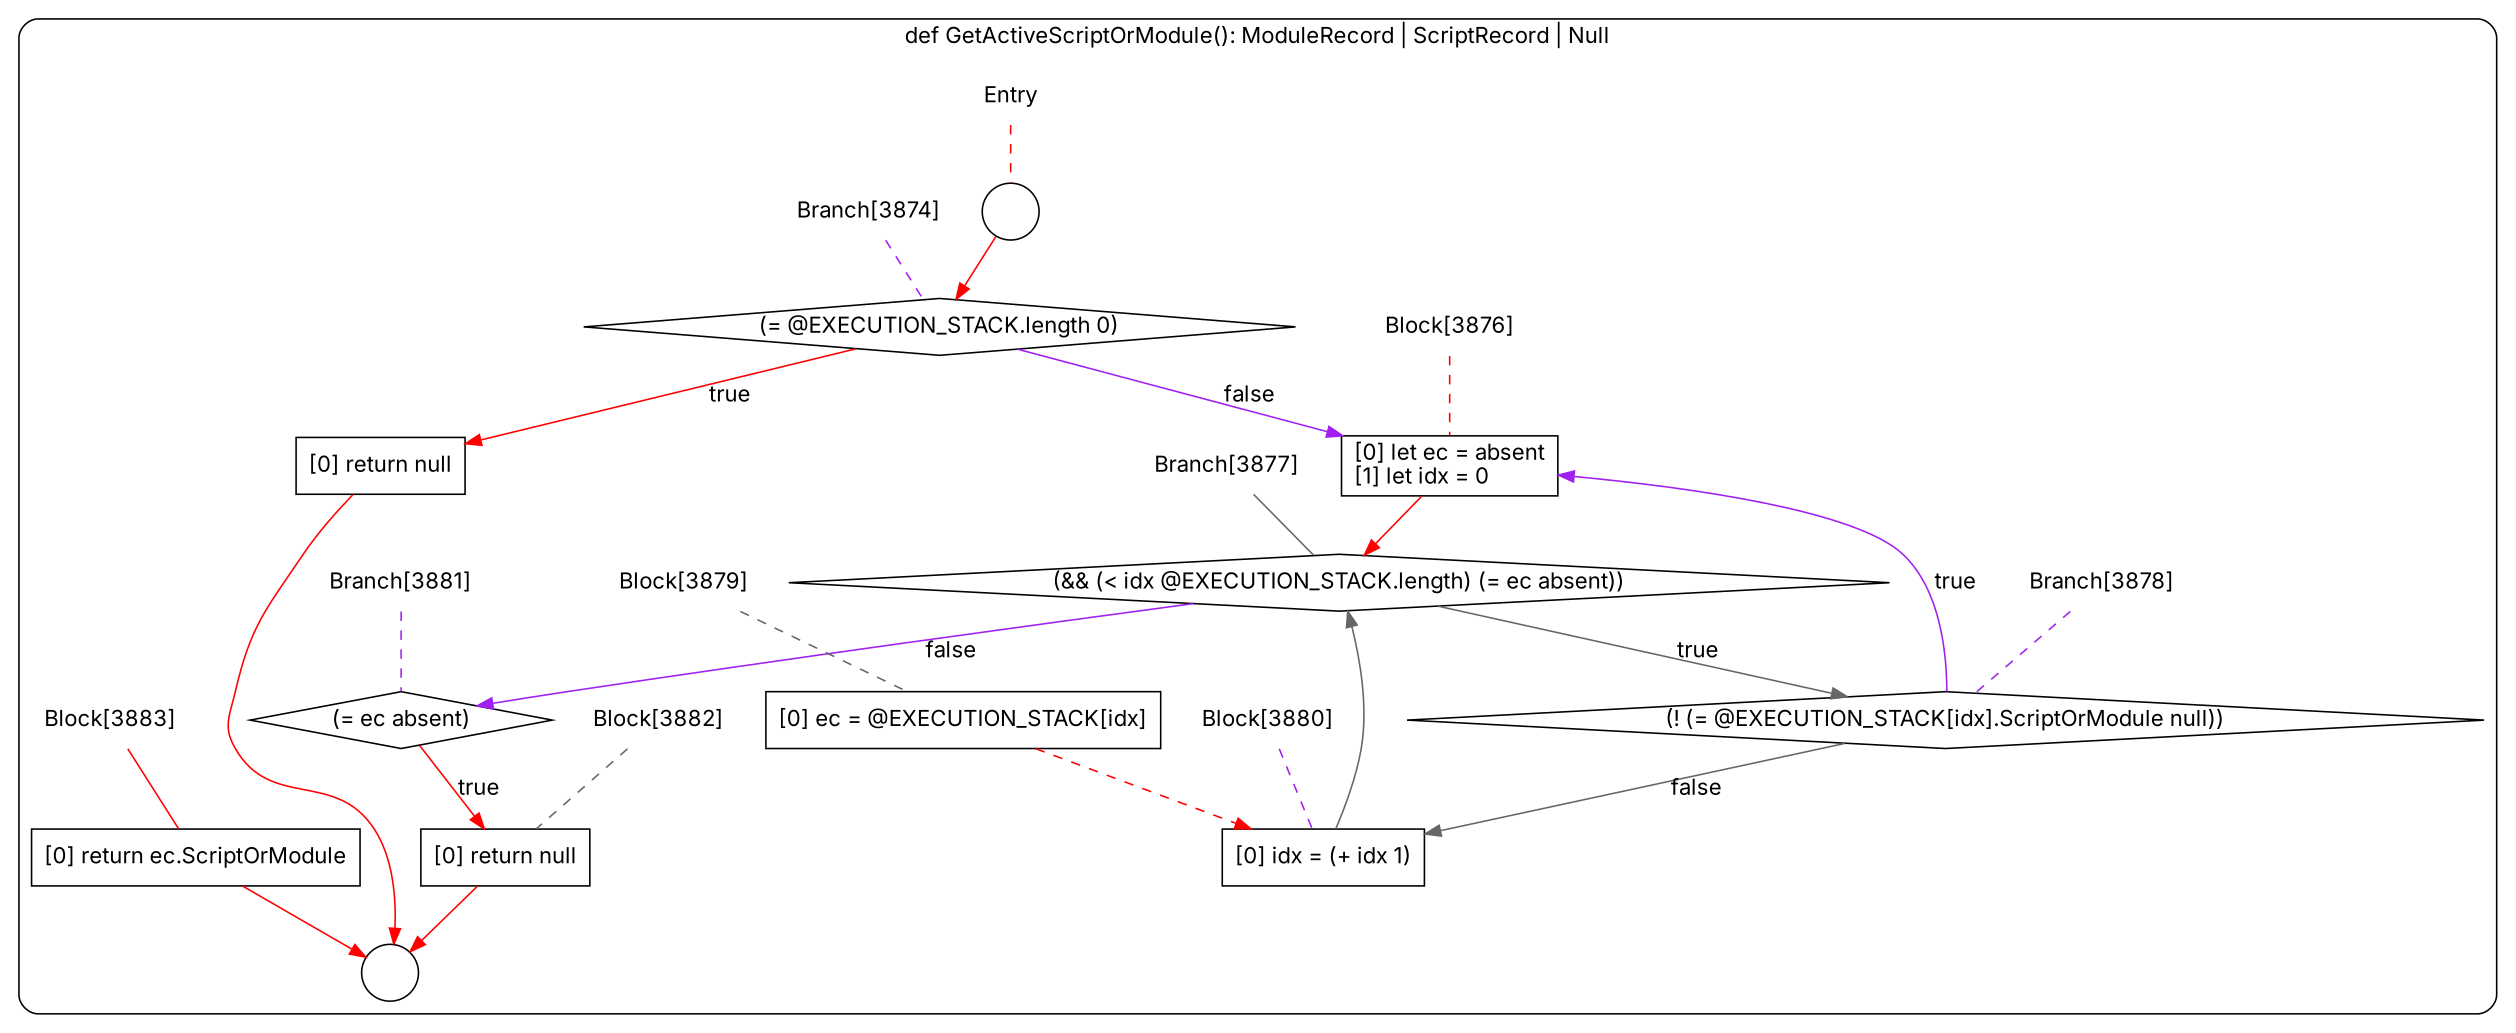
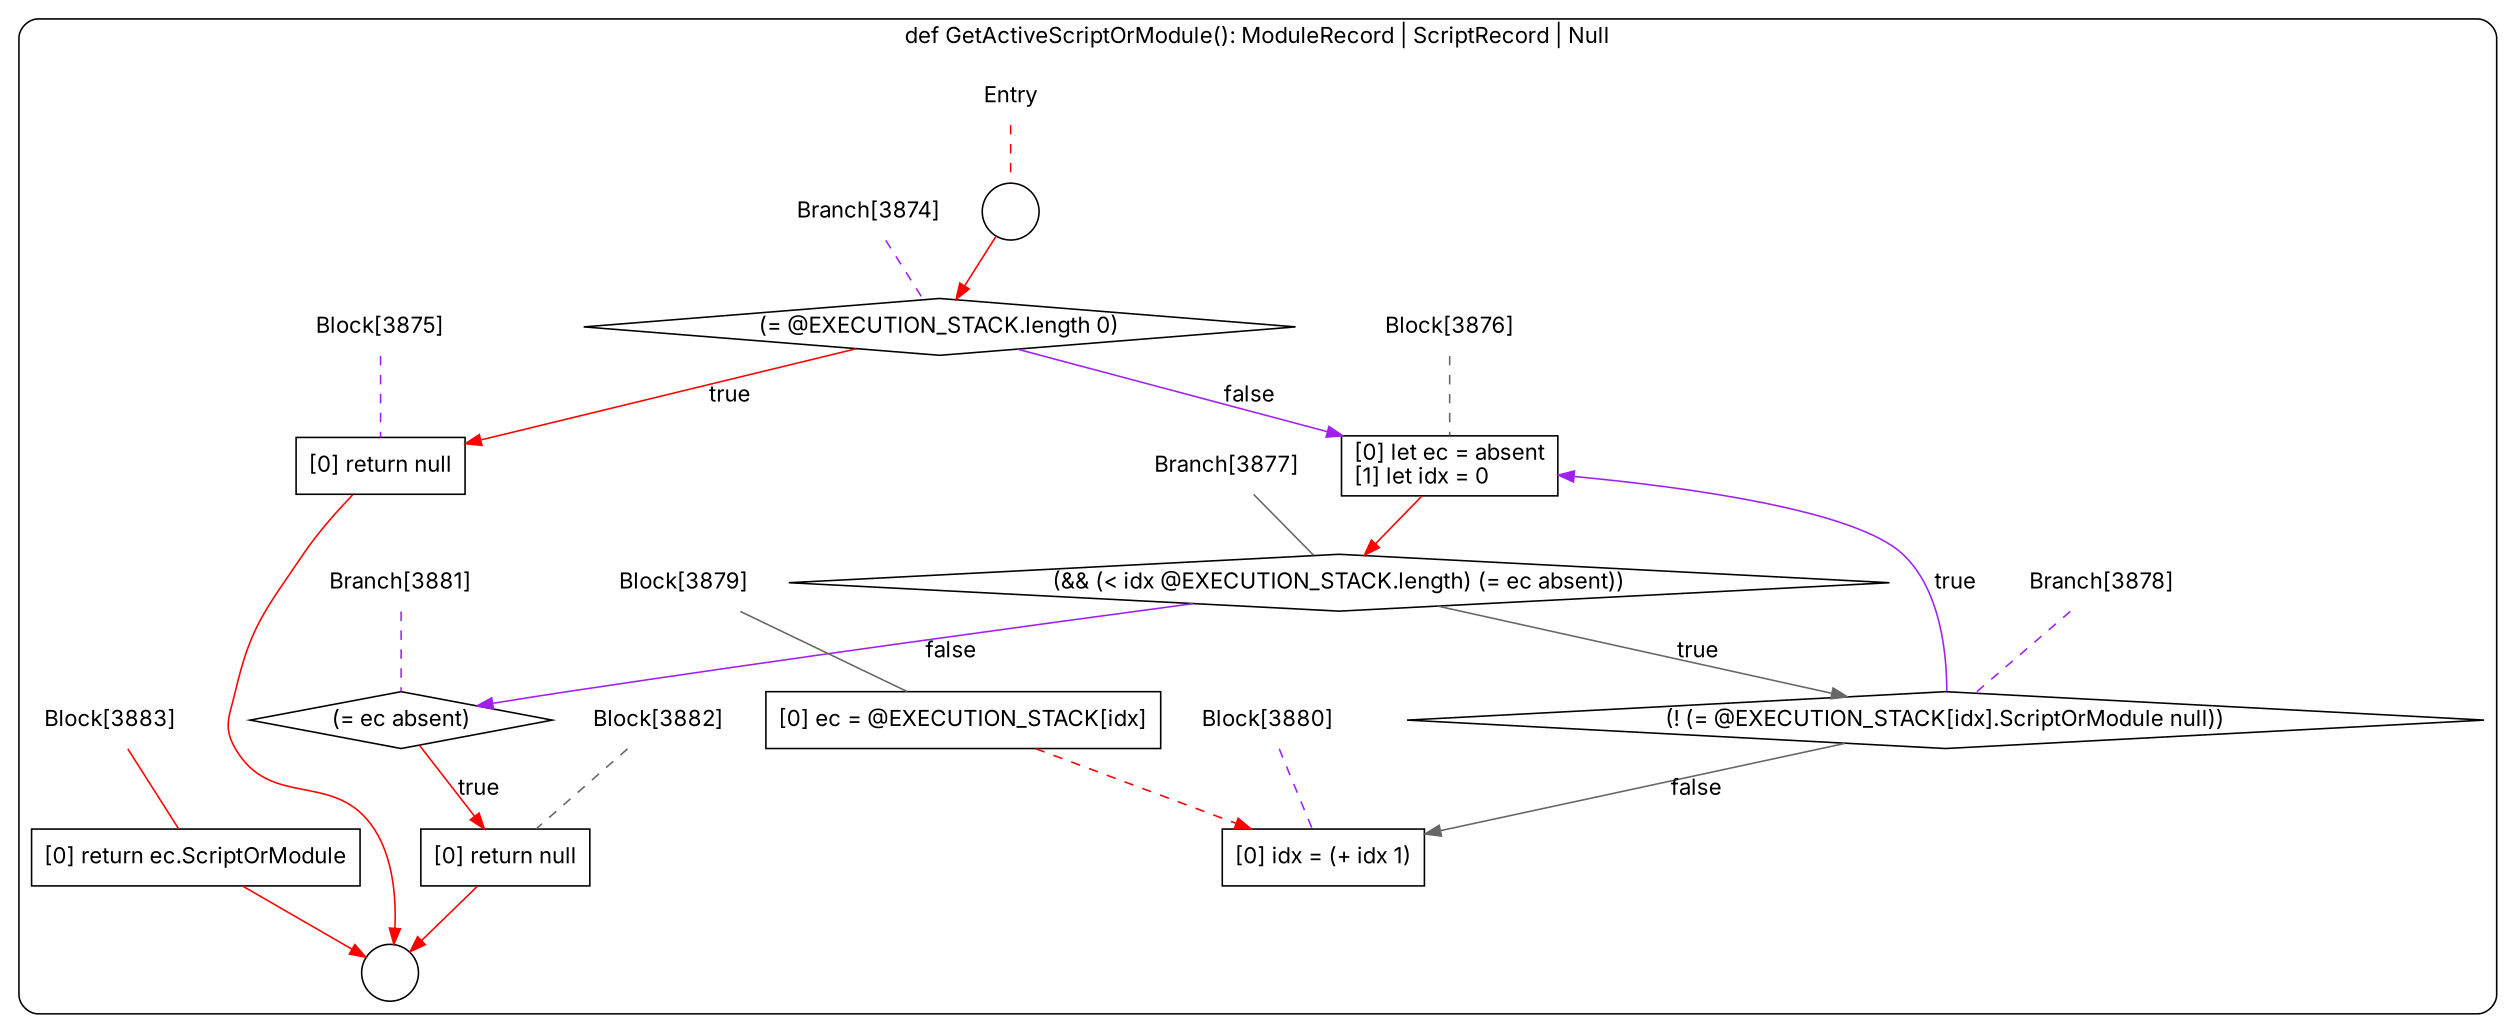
node "Block[3875]": added
edge "Block[3876]" -- "[0] let ec = absent": color red -> gray40
edge "Block[3879]" -- "[0] ec = @EXECUTION_STACK[idx]": style dashed -> solid
edge "[0] idx = (+ idx 1)" -> "(&& (< idx @EXECUTION_STACK.length) (= ec absent))": removed
